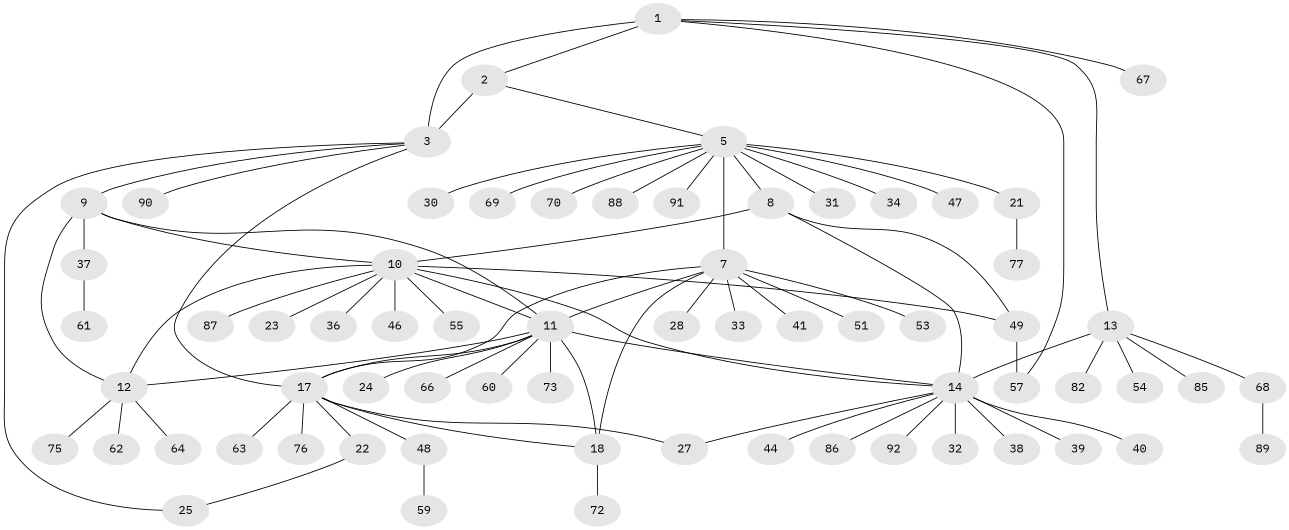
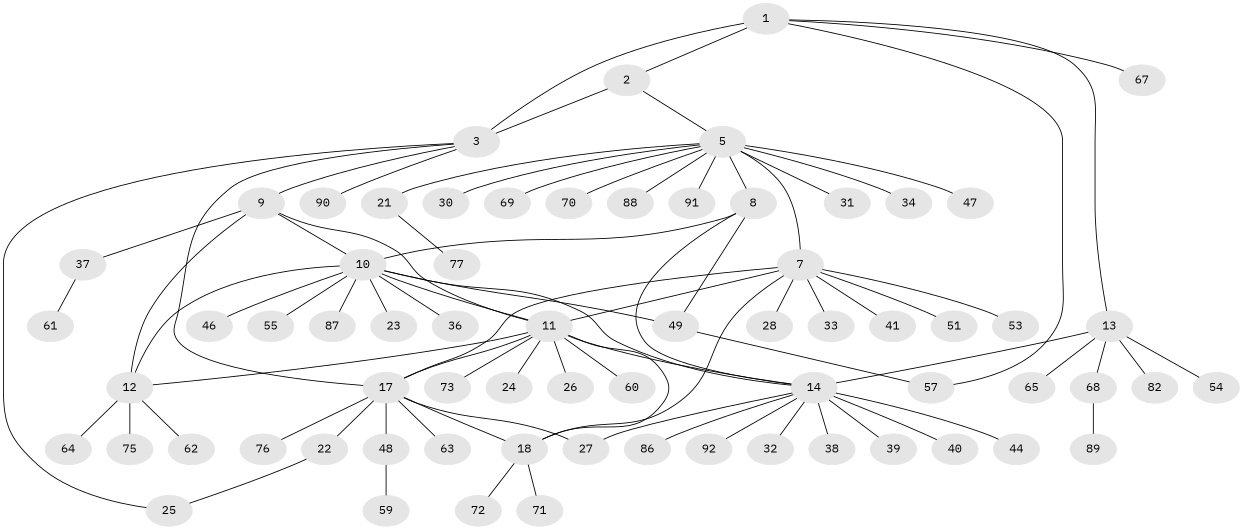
node "66": label "66" -> "26"
node "85": label "85" -> "65"
node "71": added
